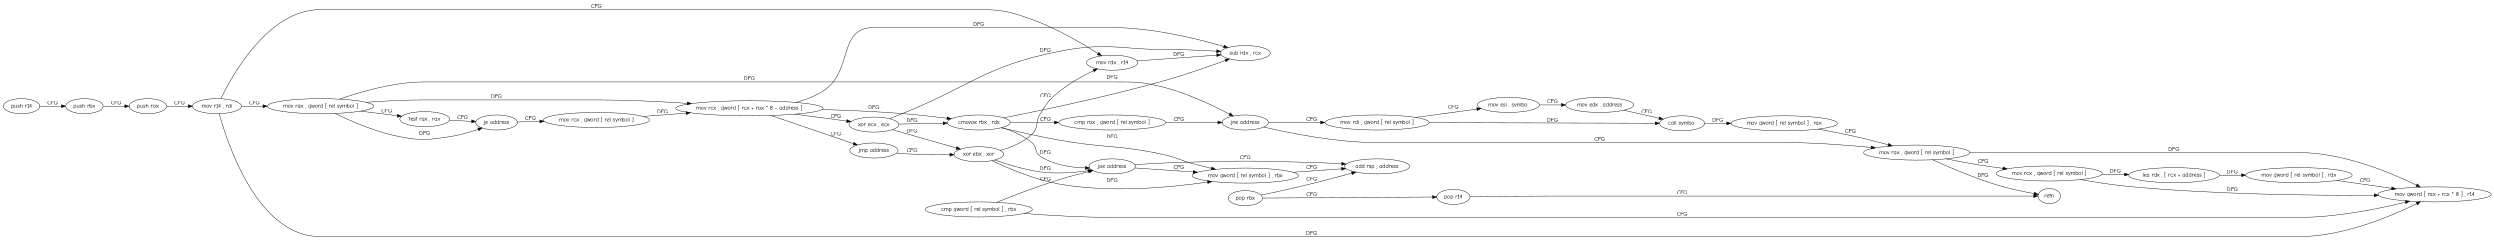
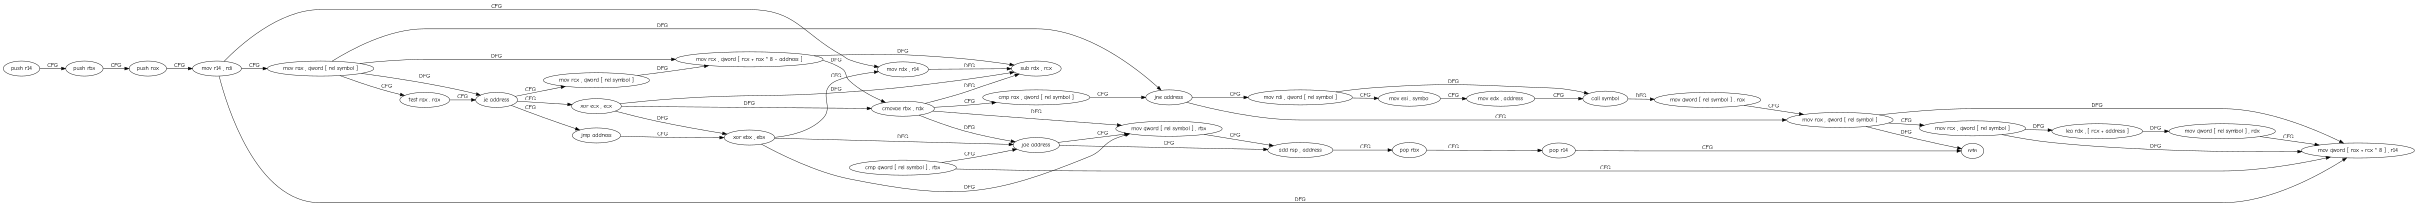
edge "mov rcx , qword [ rcx + rax * 8 - address ]" -> "xor ecx , ecx": now "je address" -> "xor ecx , ecx"
edge "mov rcx , qword [ rcx + rax * 8 - address ]" -> "jmp address": now "je address" -> "jmp address"
node "xor ebx , xor": label "xor ebx , xor" -> "xor ebx , ebx"
edge "pop rbx" -> "add rsp , address": reversed
